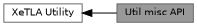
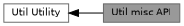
node "XeTLA Utility": label "XeTLA Utility" -> "Util Utility"
